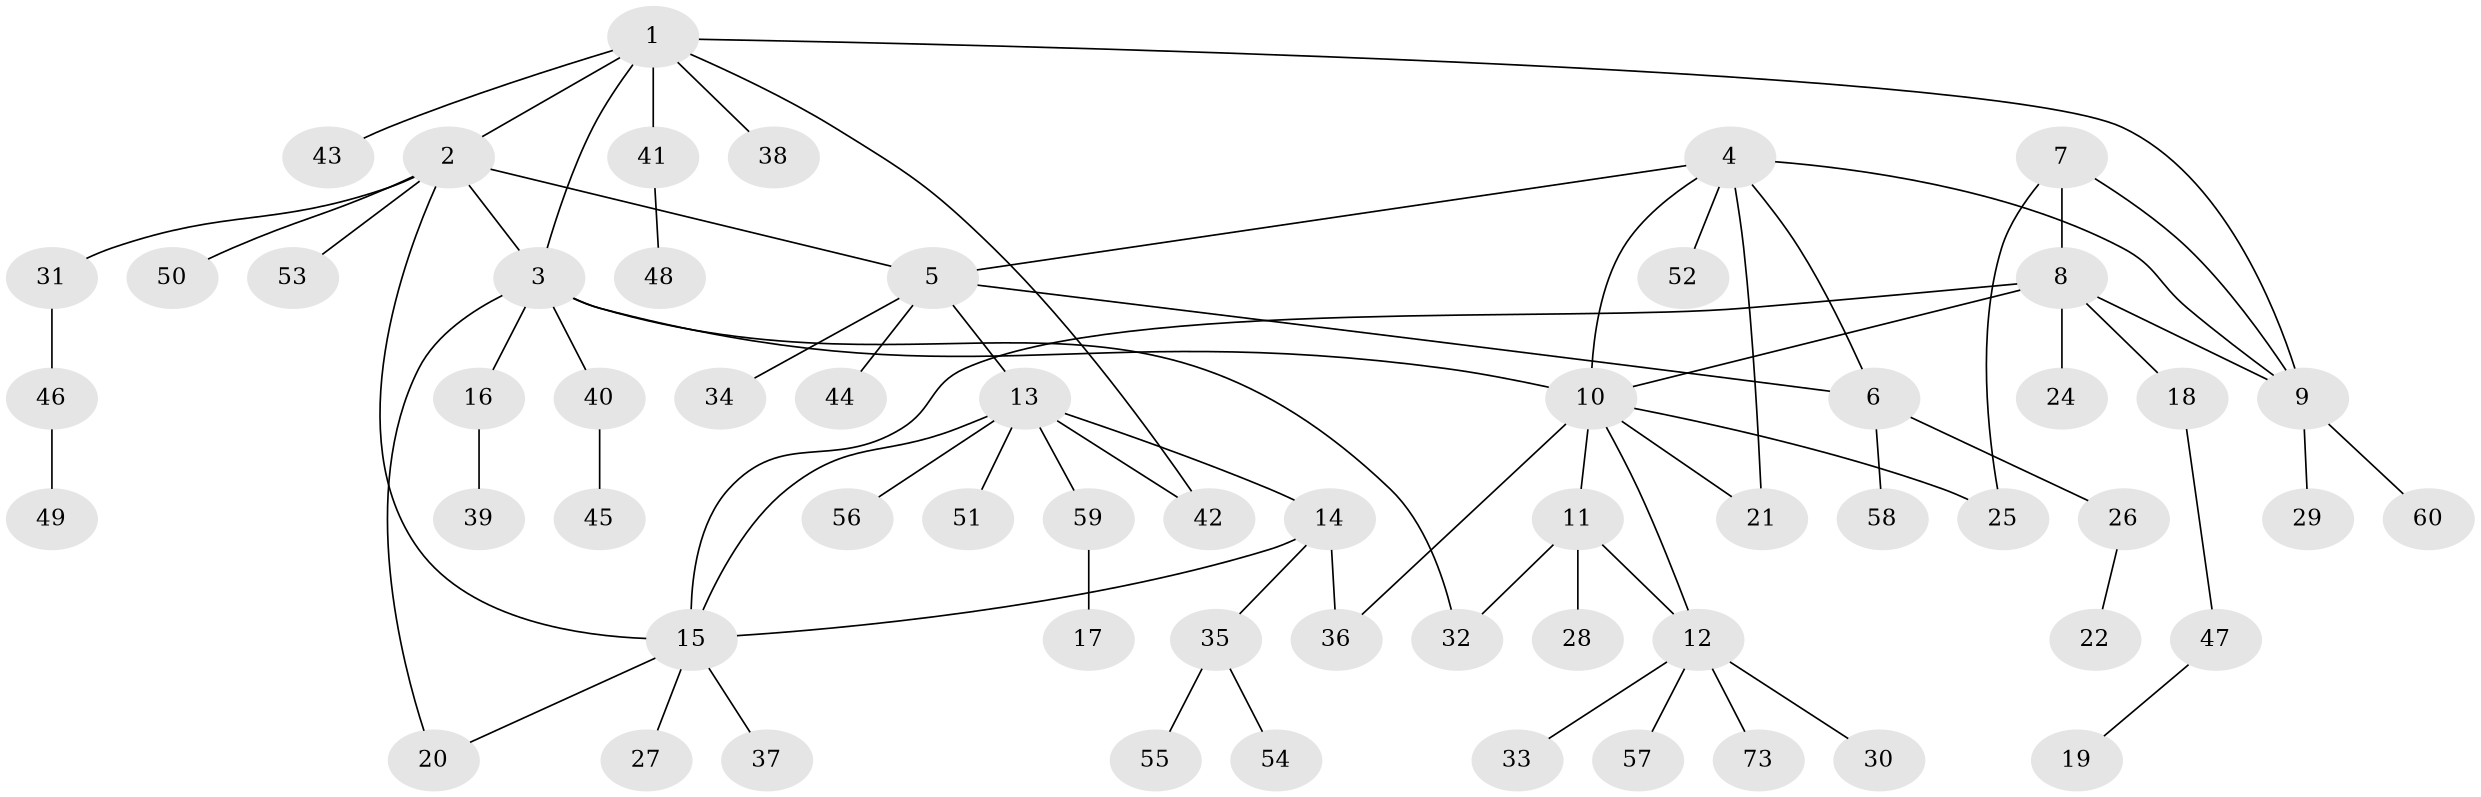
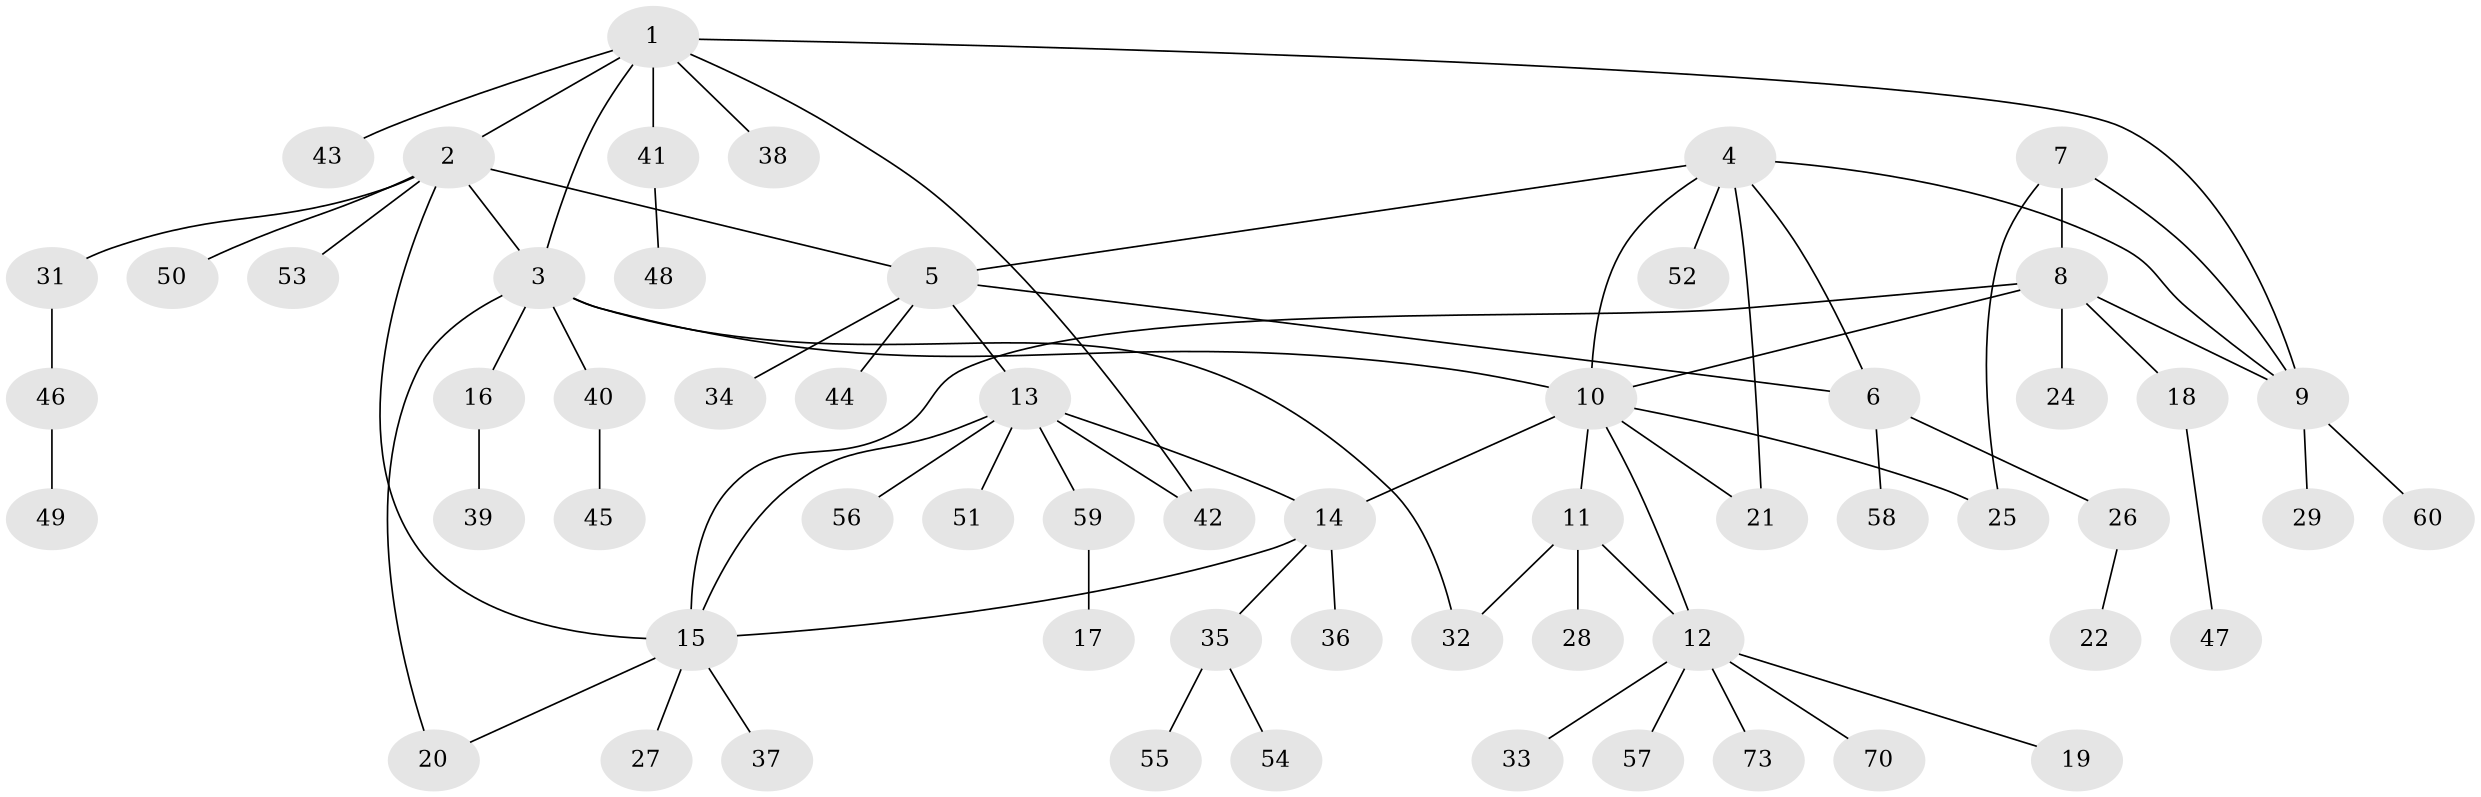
edge "10" -- "36": now "10" -- "14"
edge "47" -- "19": now "12" -- "19"
node "30": label "30" -> "70"
